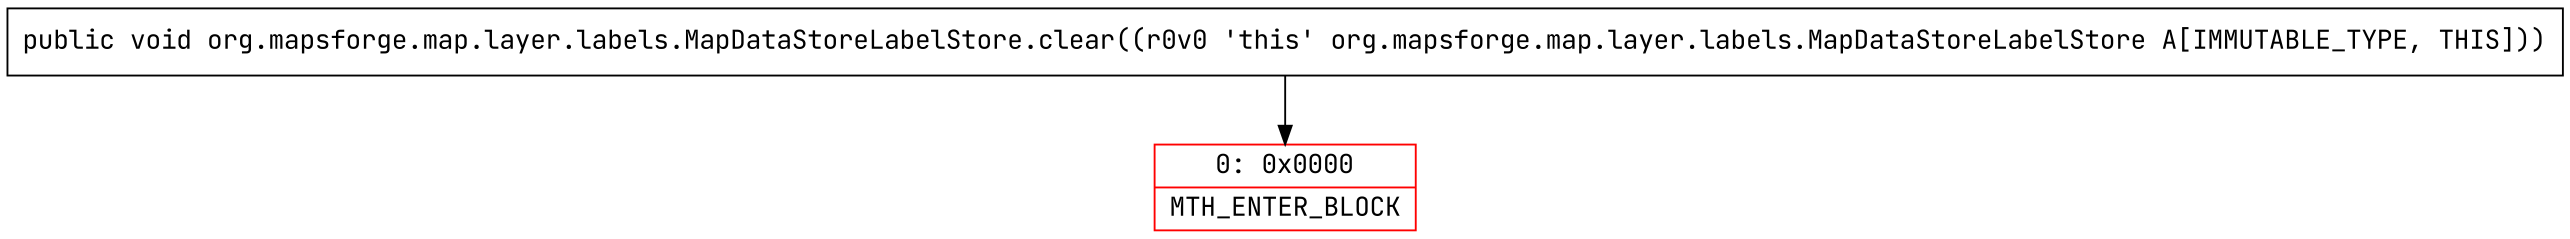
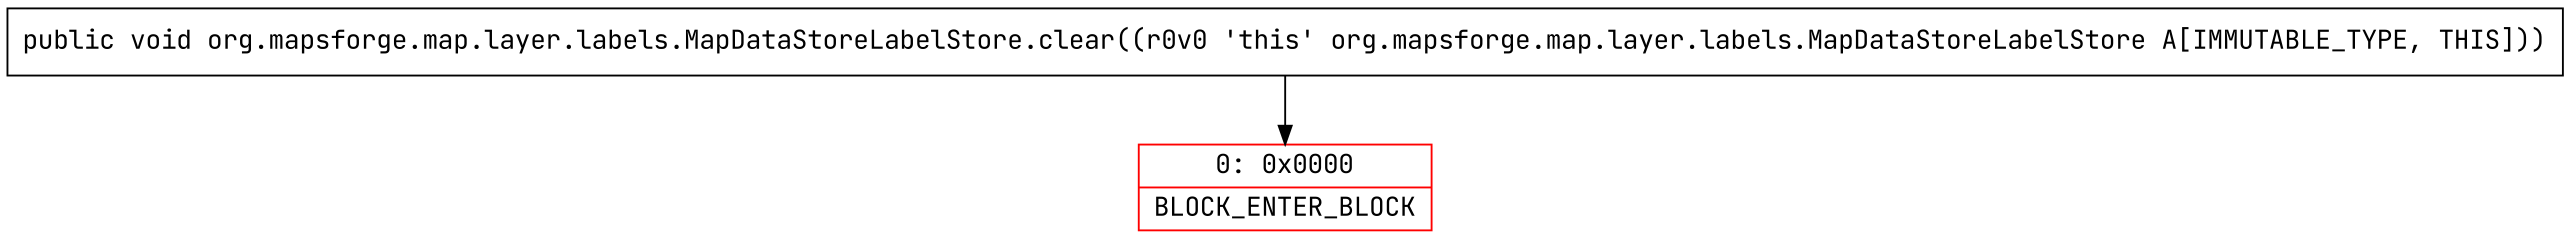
node "0: 0x0000": text "MTH_ENTER_BLOCK" -> "BLOCK_ENTER_BLOCK"
